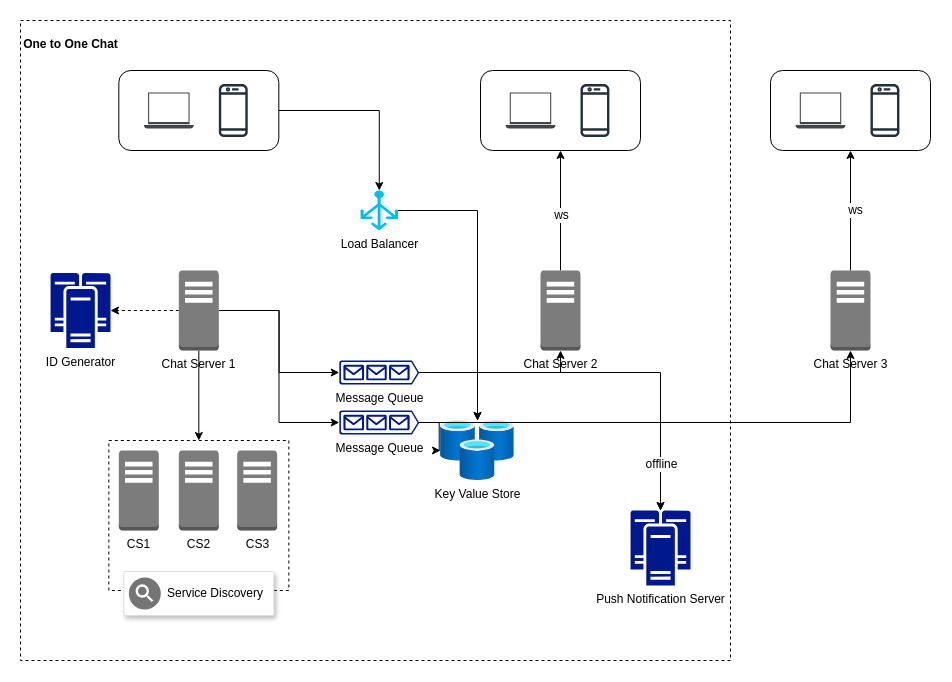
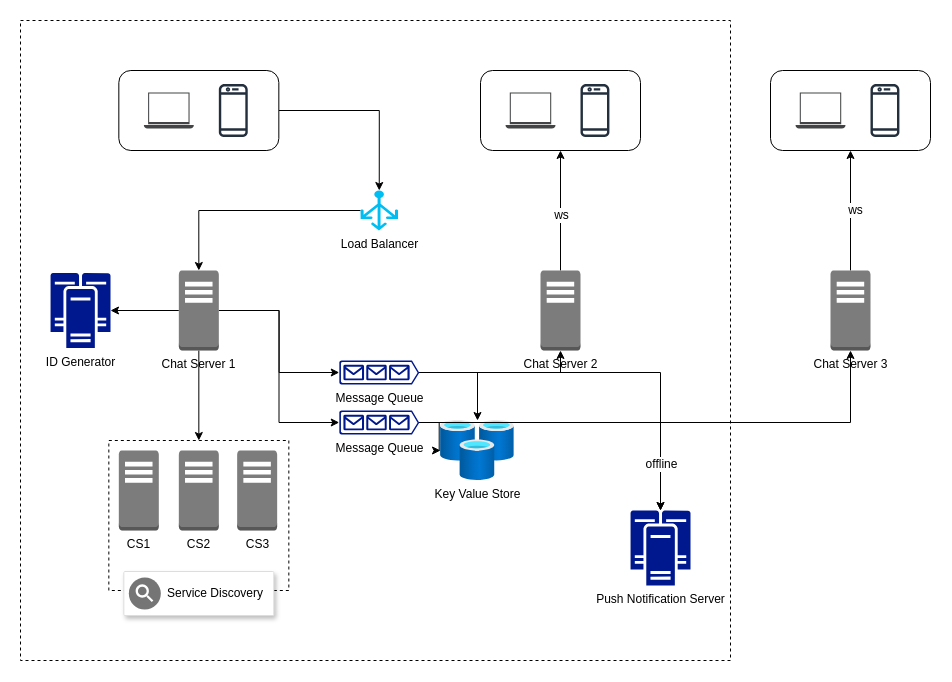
node "One to One Chat": removed
edge "Load Balancer" -> "Key Value Store": now "Load Balancer" -> "Chat Server 1"
edge "Chat Server 1" -> "ID Generator": style dashed -> solid
